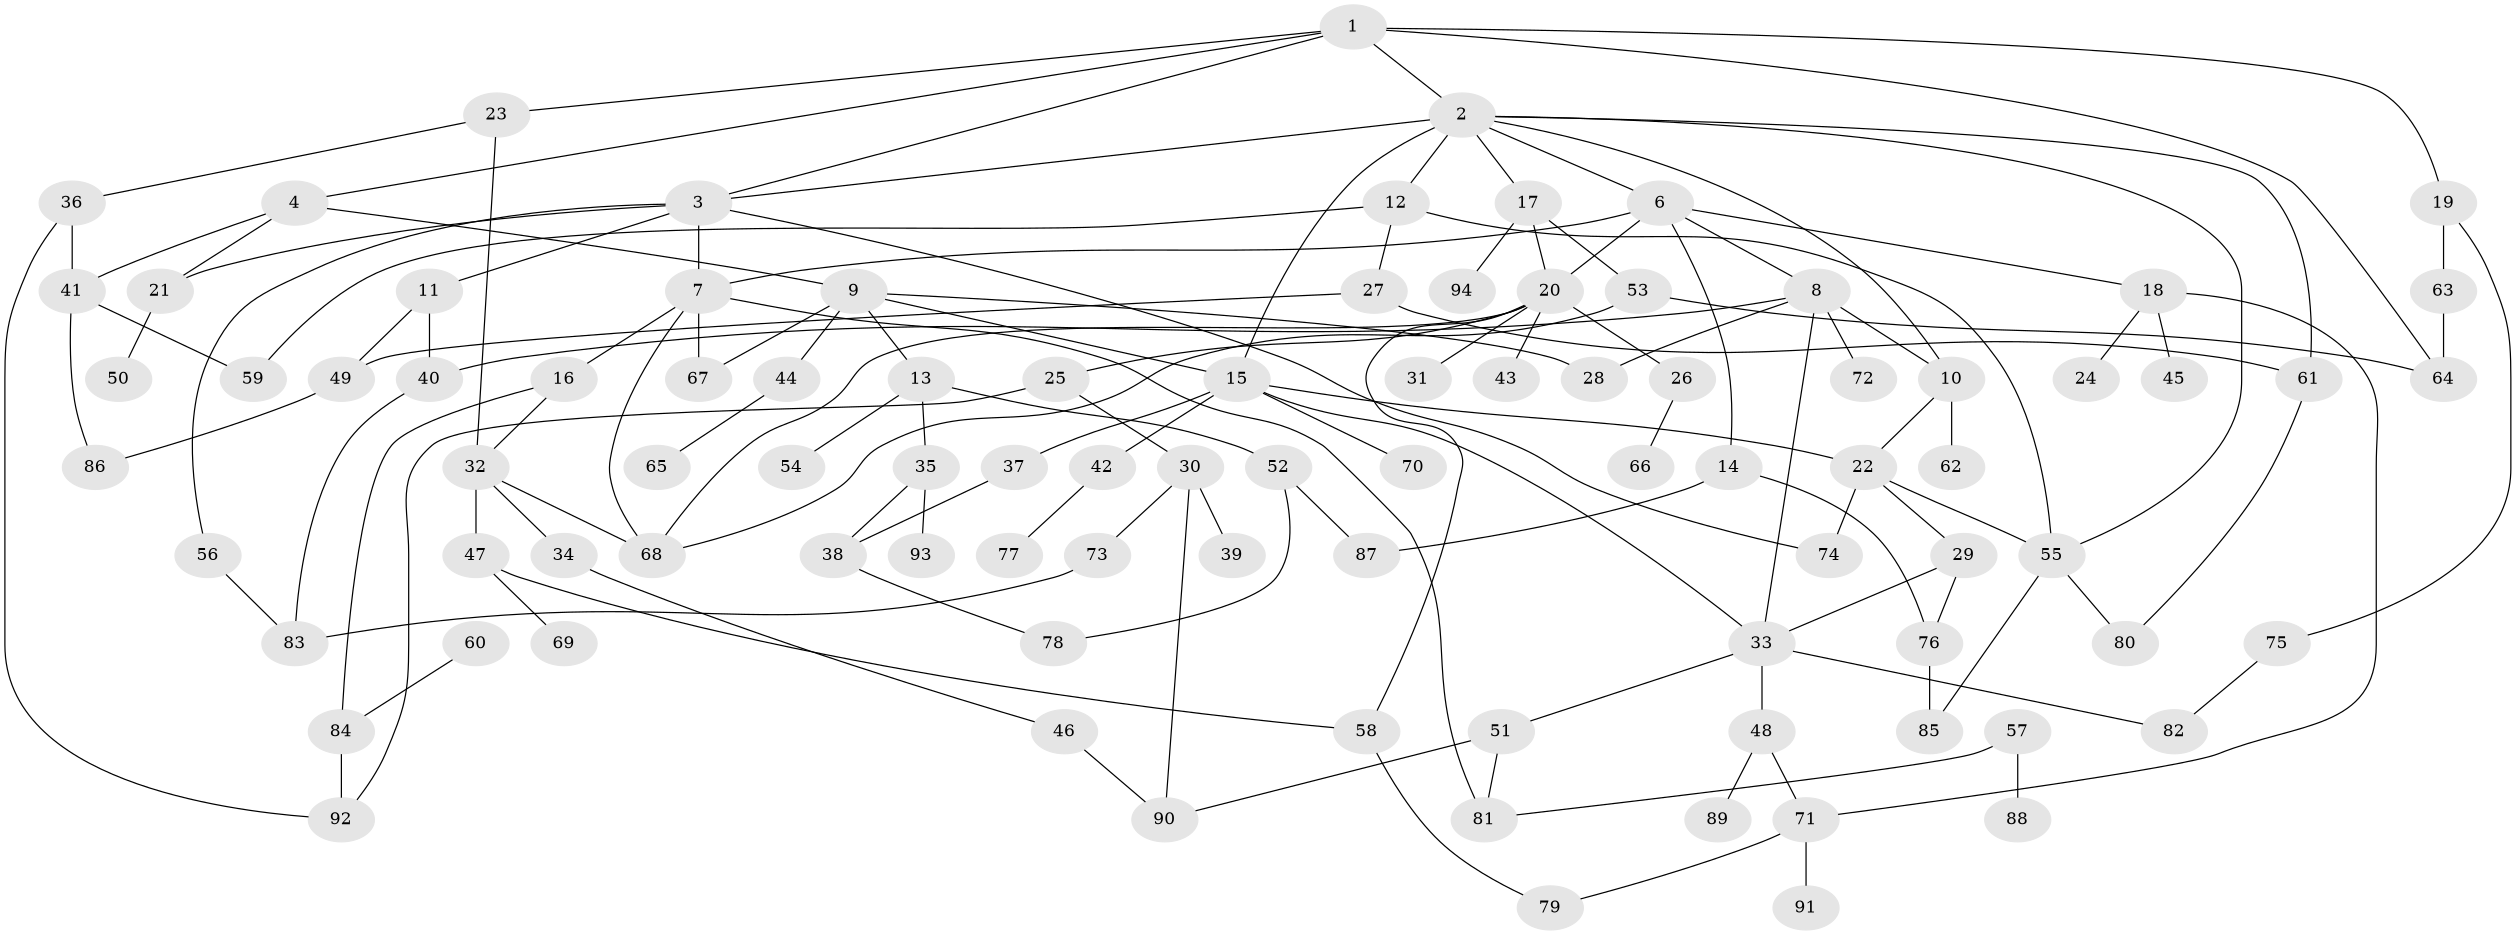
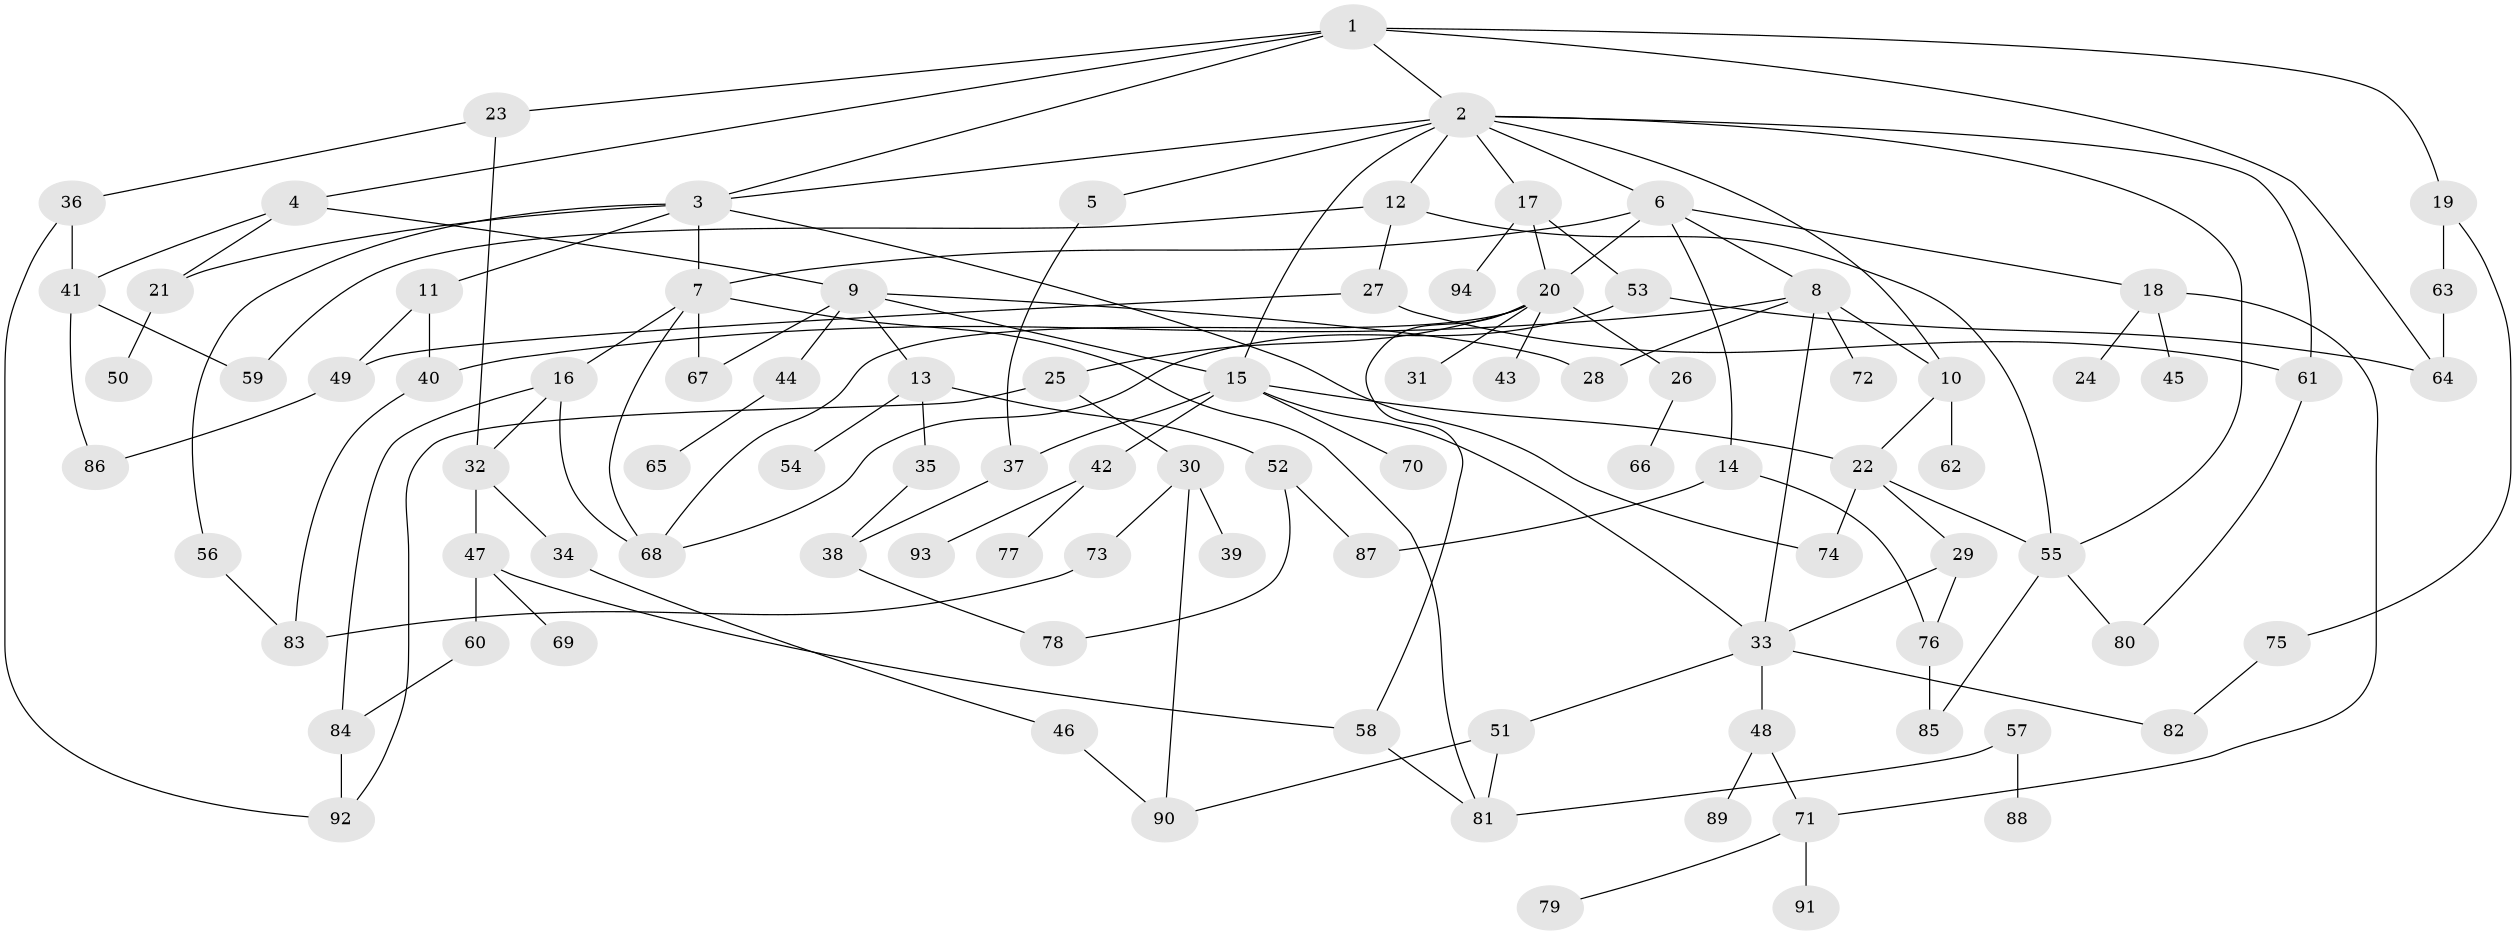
node "5": added
edge "35" -- "93": now "42" -- "93"
edge "32" -- "68": now "16" -- "68"
edge "47" -- "60": added
edge "58" -- "79": now "58" -- "81"
